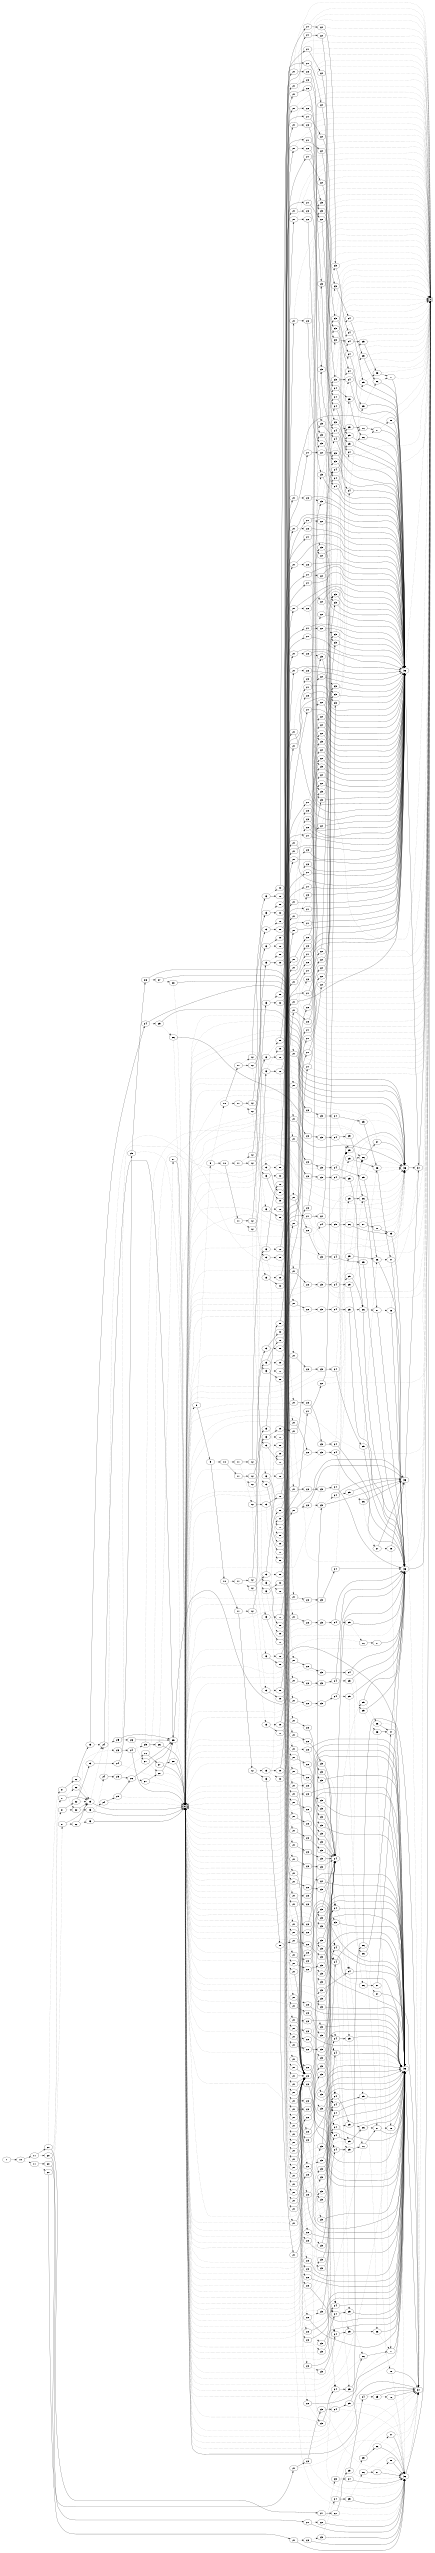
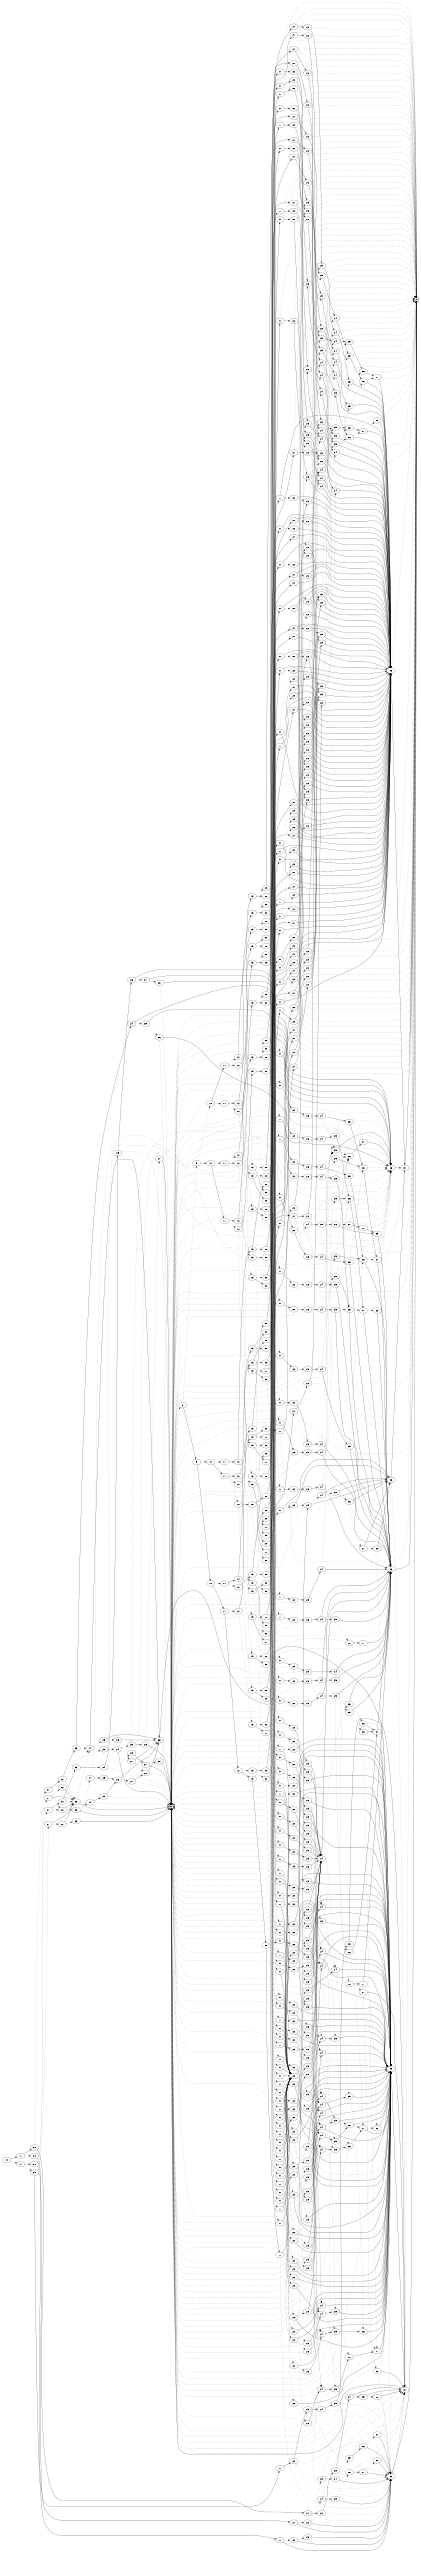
node "7": removed
